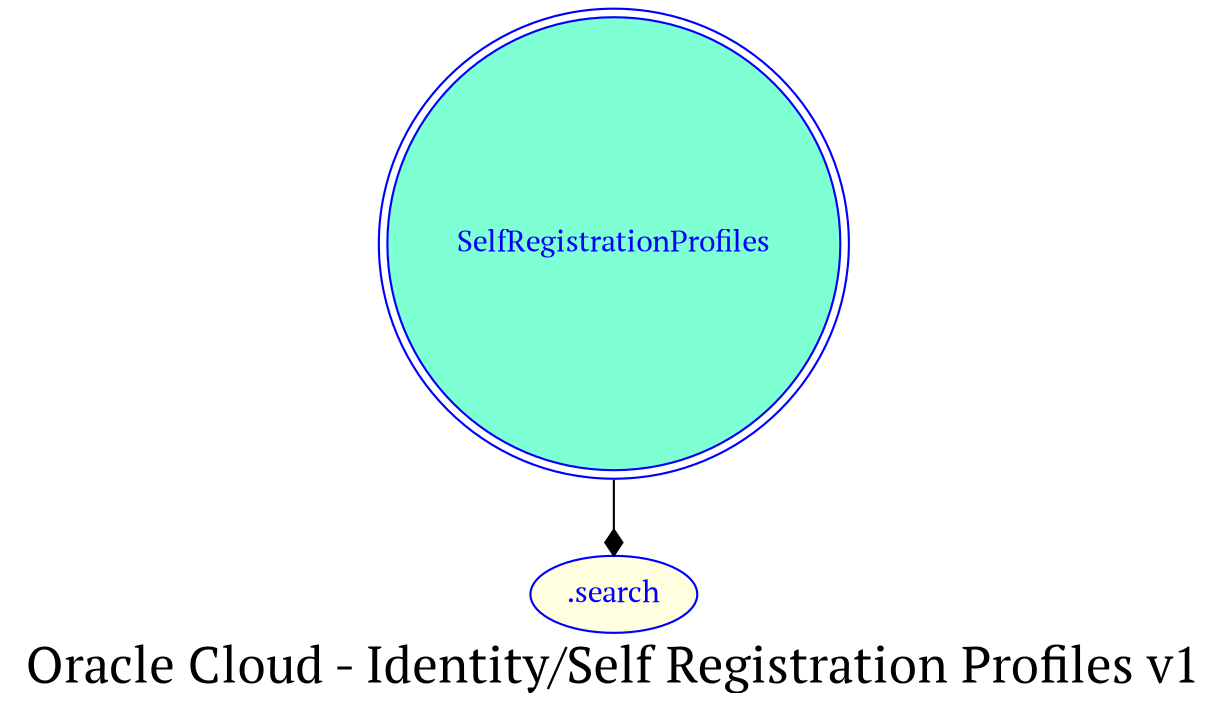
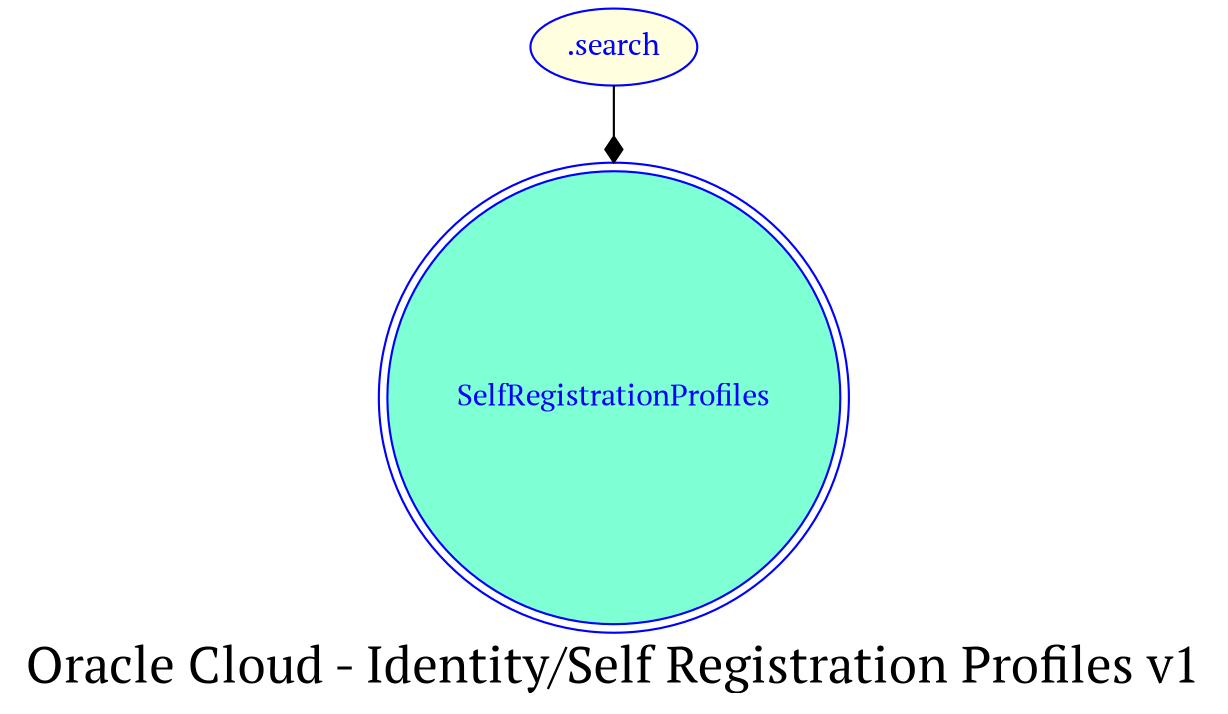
edge "SelfRegistrationProfiles" -> ".search": reversed
